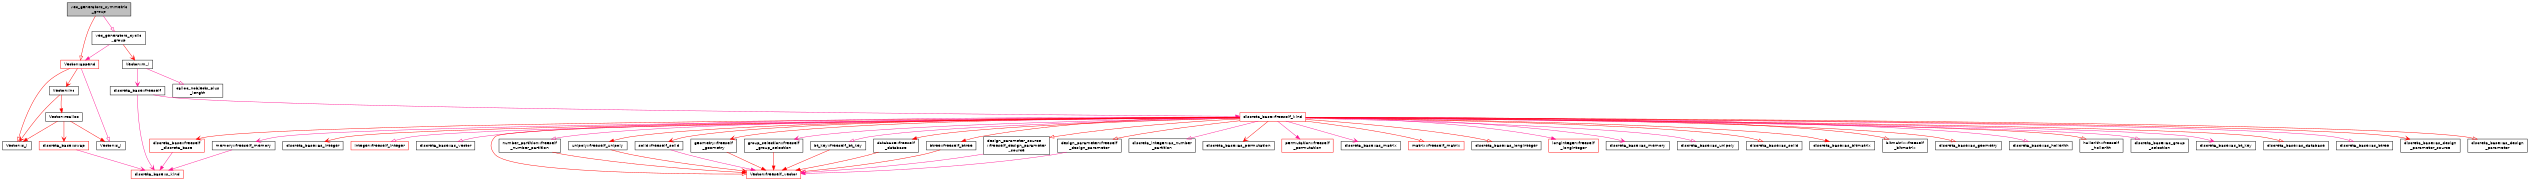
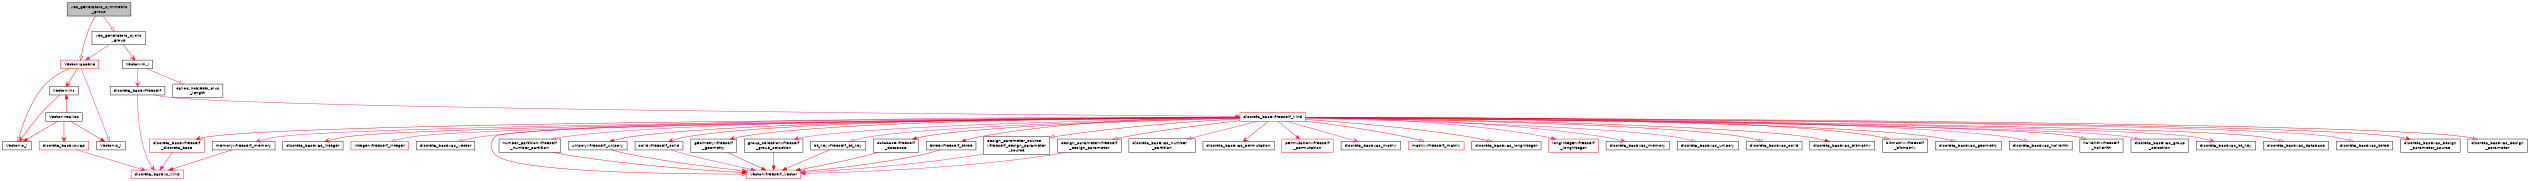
edge "Vector::inc" -> "Vector::realloc": reversed
node "discreta_integer::as_number _partition": label "discreta_integer::as_number _partition" -> "discreta_base::as_number _partition"
edge "memory::freeself_memory" -> "discreta_base::s_kind": color deeppink -> red
